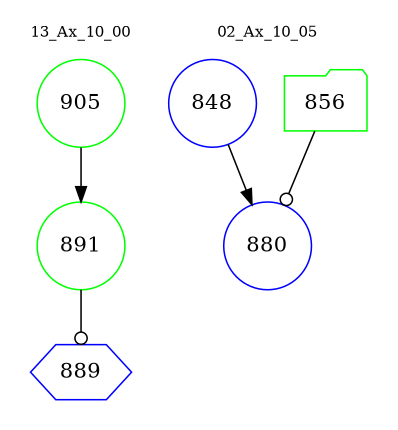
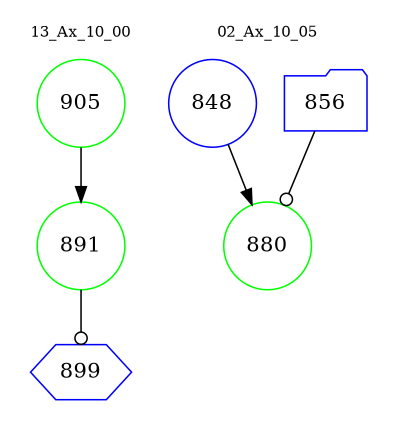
node "856": color green -> blue
node "880": color blue -> green
node "889": label "889" -> "899"
